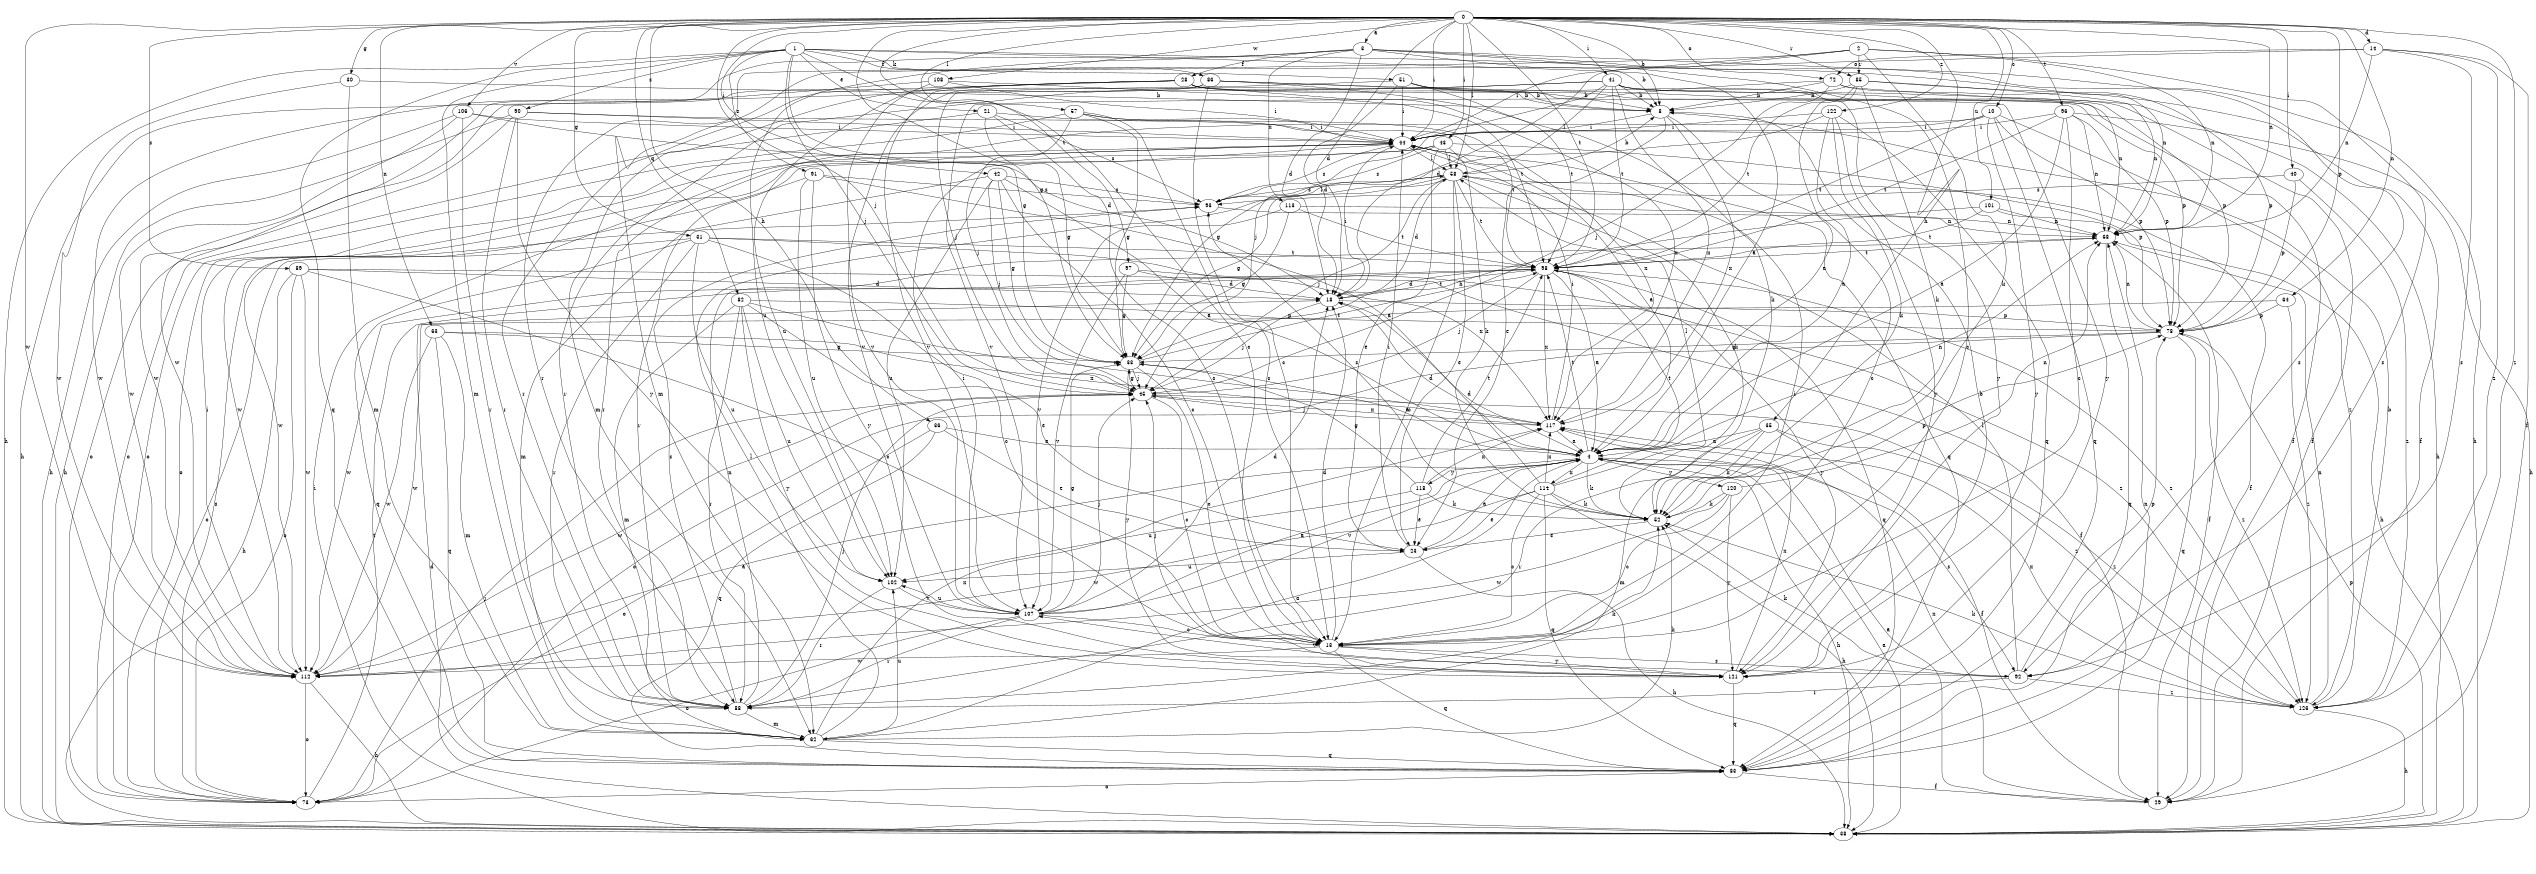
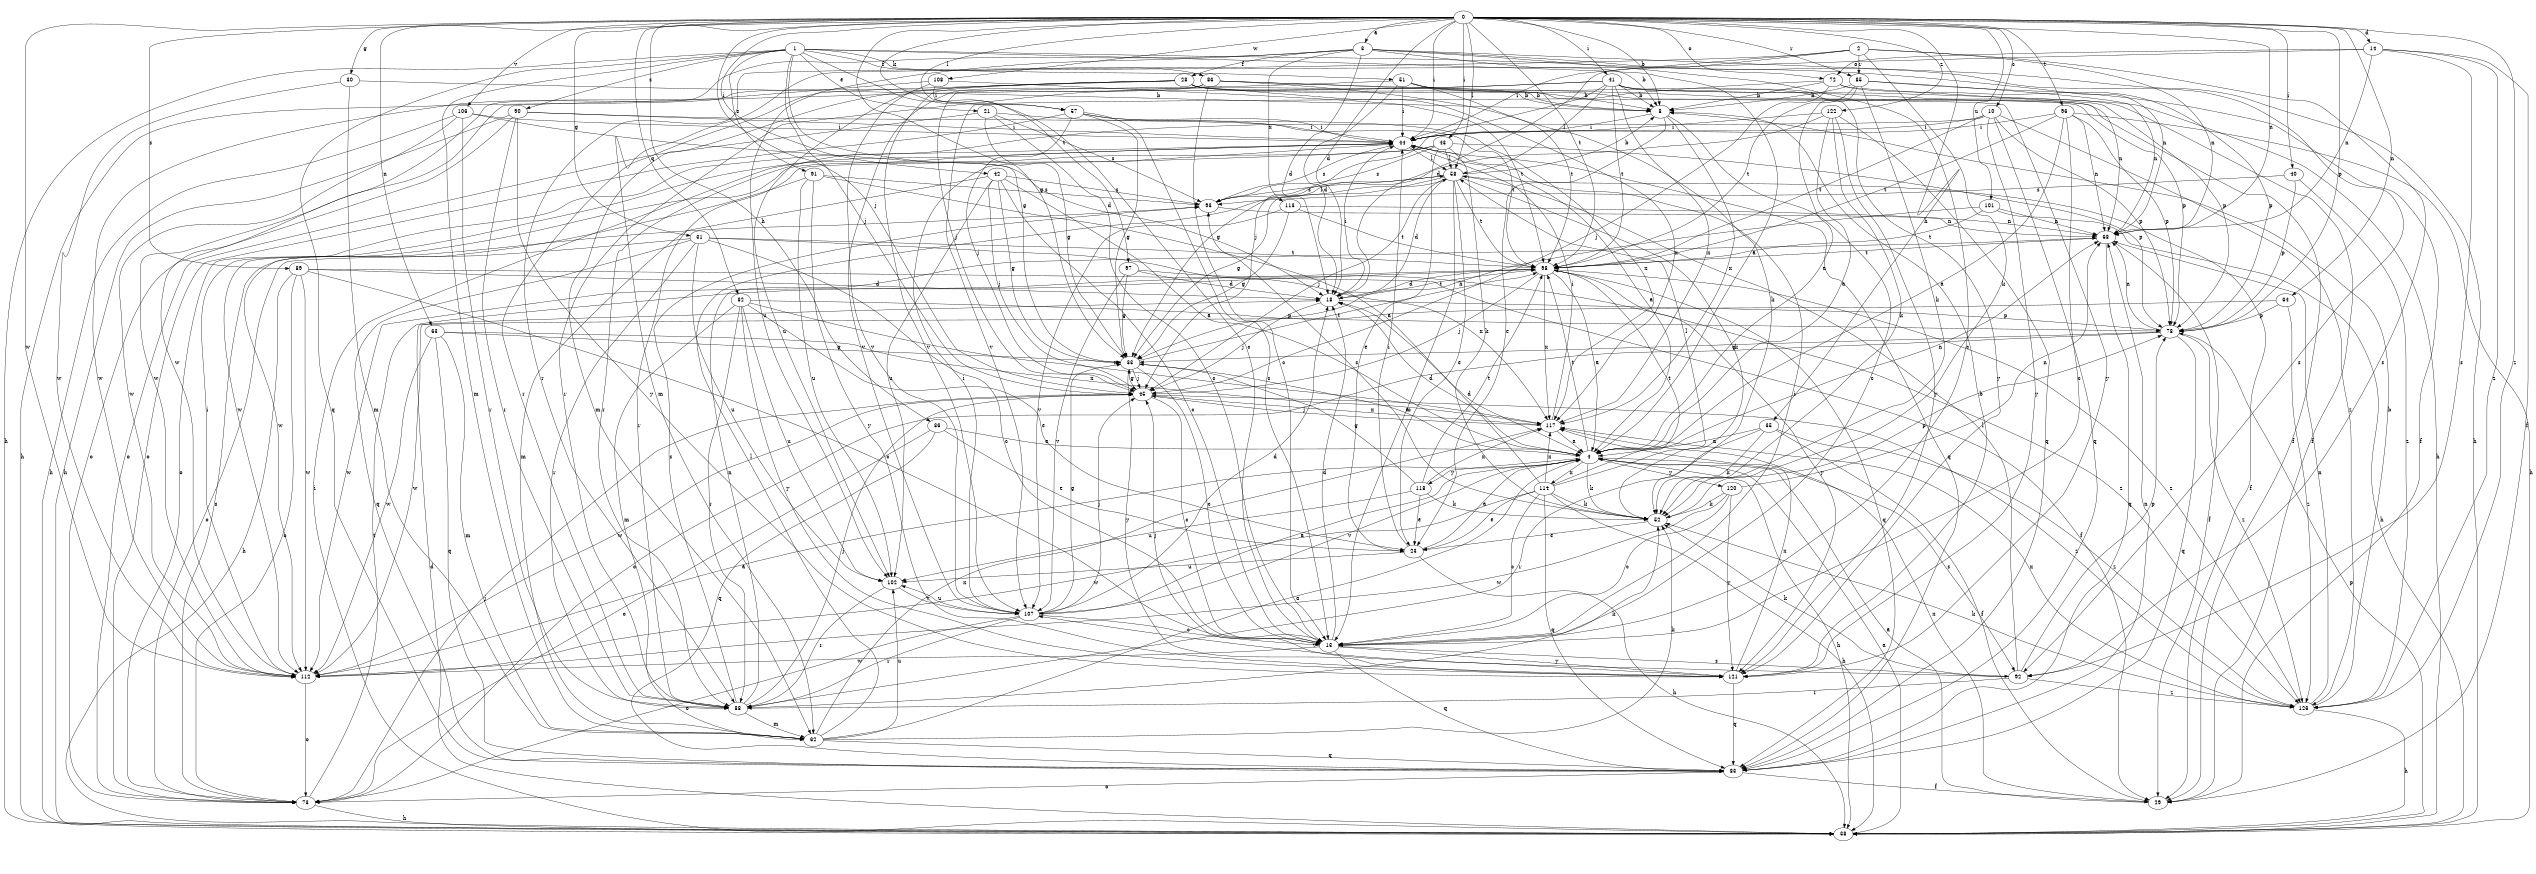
edge "108" -> "44": now "108" -> "57"
edge "35" -> "62": removed, label "m"
edge "112" -> "38": now "73" -> "38"
